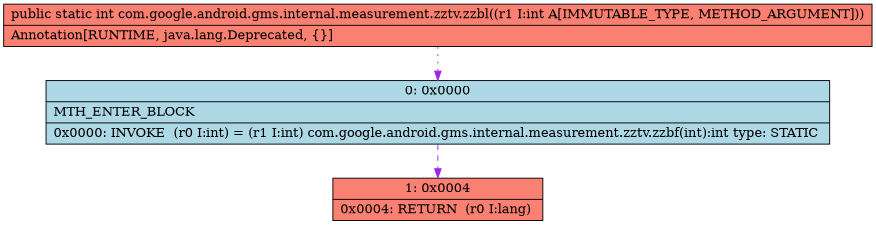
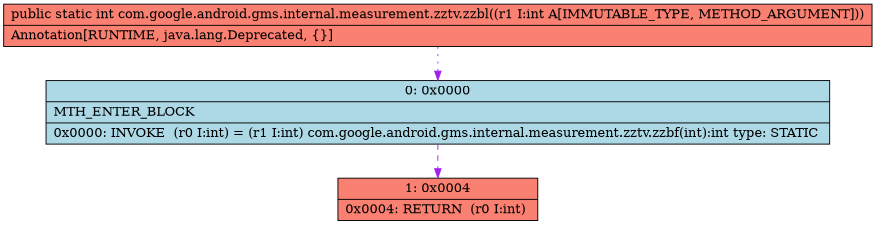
node "1: 0x0004": text "0x0004: RETURN  (r0 I:lang)" -> "0x0004: RETURN  (r0 I:int)"
